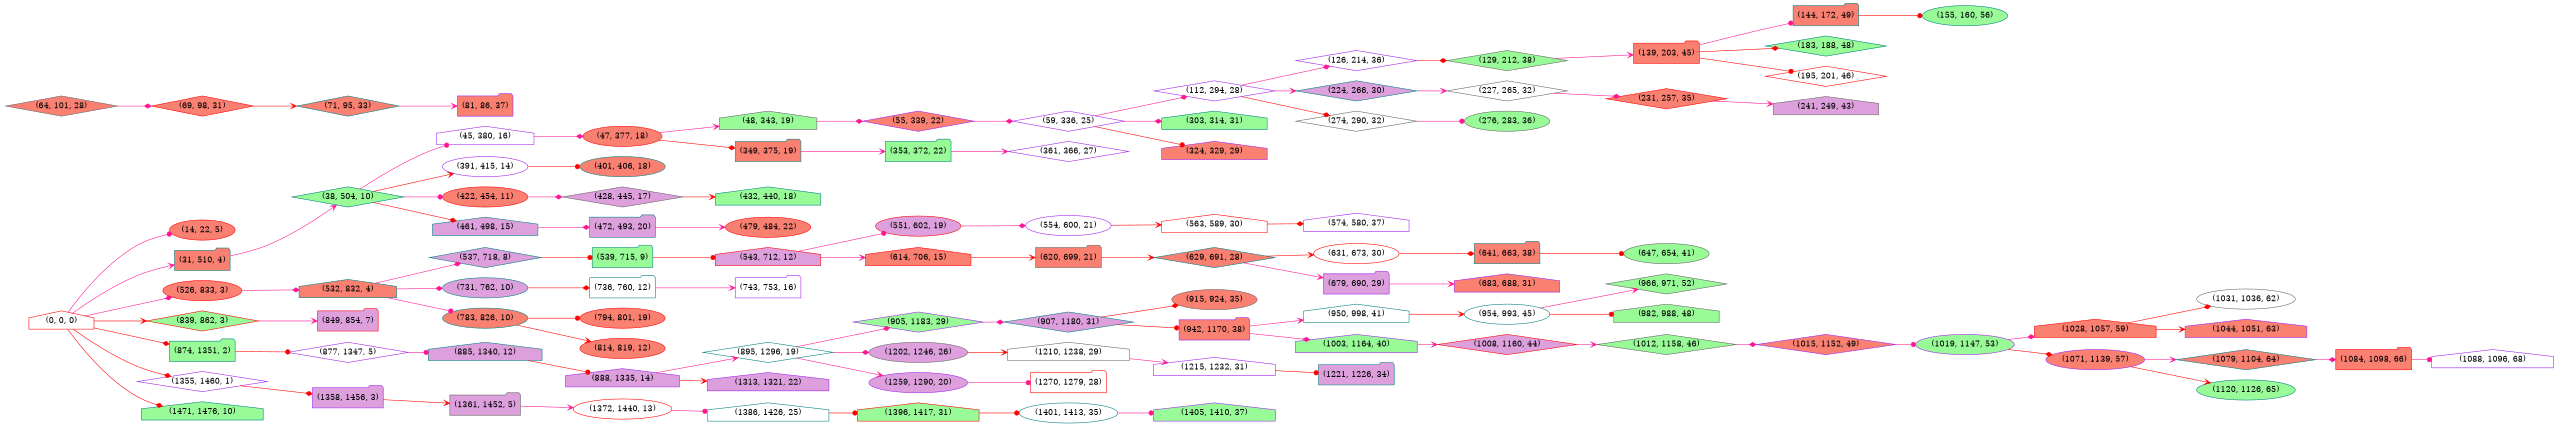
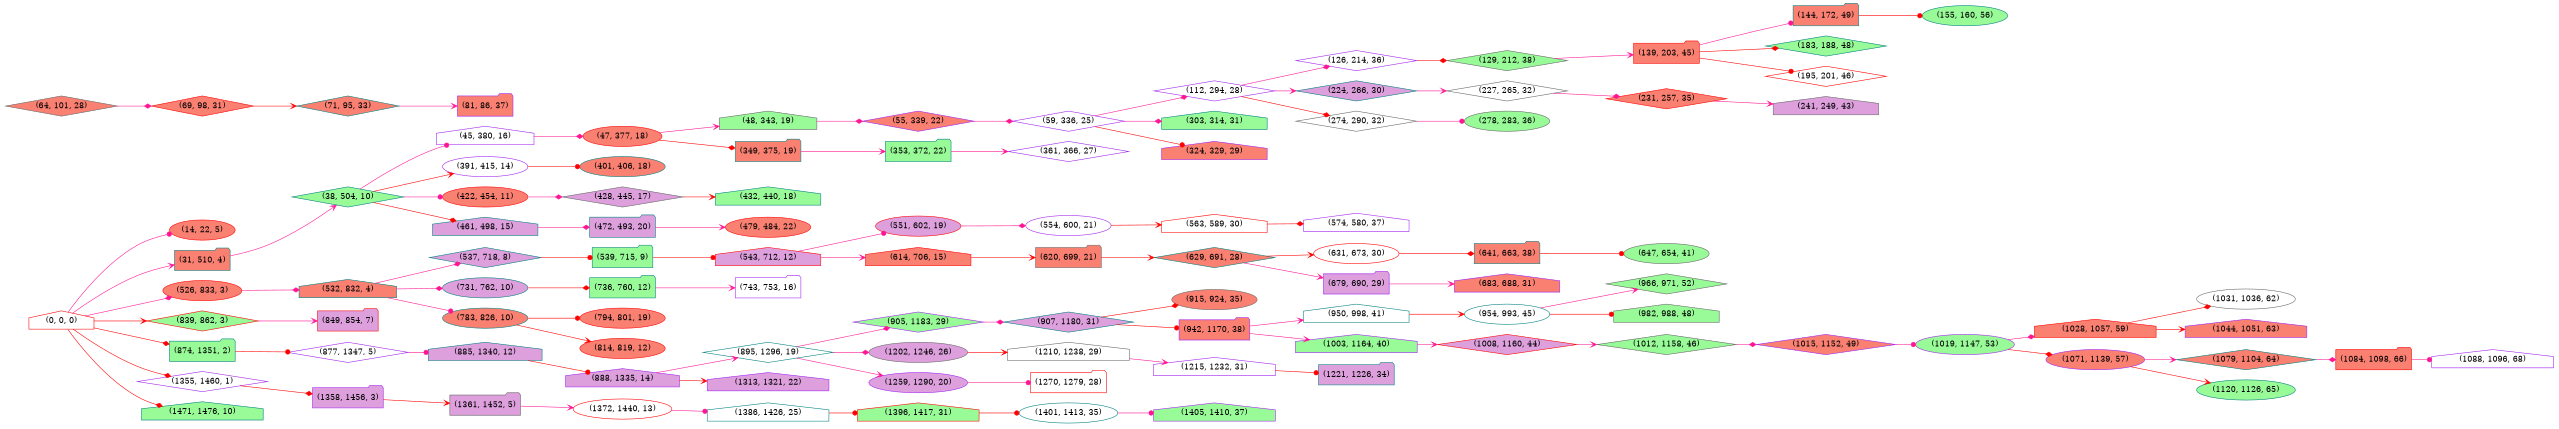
node "(276, 283, 36)": label "(276, 283, 36)" -> "(278, 283, 36)"
node "(736, 760, 12)": fillcolor white -> palegreen
edge "(942, 1170, 38)" -> "(1003, 1164, 40)": arrowhead diamond -> vee
